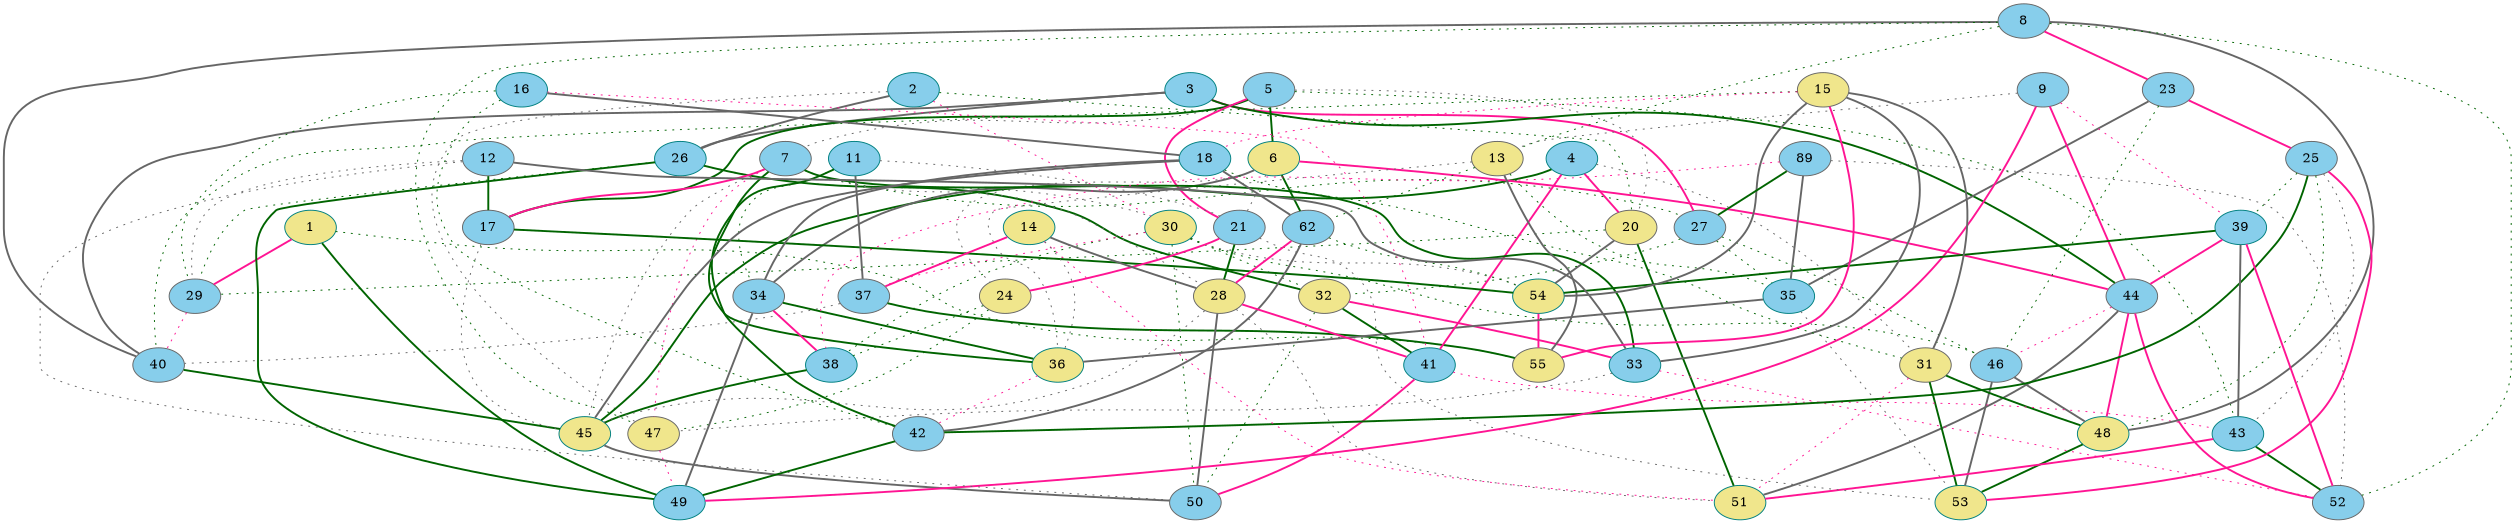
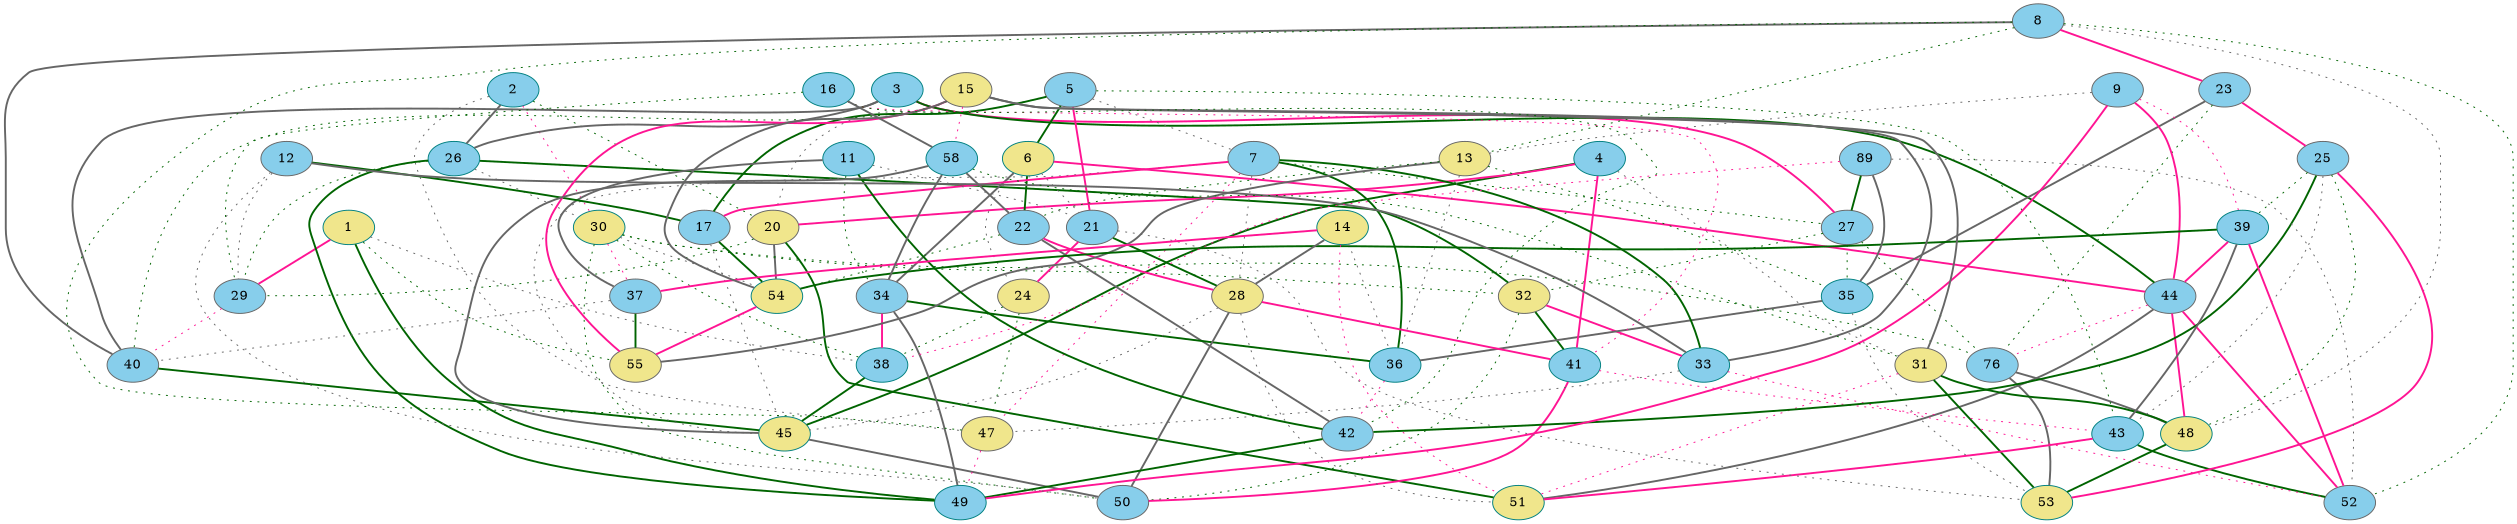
node "18": label "18" -> "58"
edge "8" -- "48": style bold -> dotted
node "62": label "62" -> "22"
edge "1" -- "38": added
node "36": fillcolor khaki -> skyblue
node "46": label "46" -> "76"
